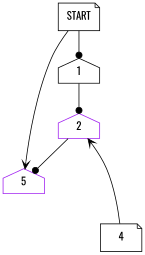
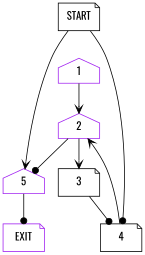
edge "START" -> "1": now "START" -> "4"
node "1": color black -> purple
edge "1" -> "2": arrowhead dot -> vee
node "3": added
node "EXIT": added
